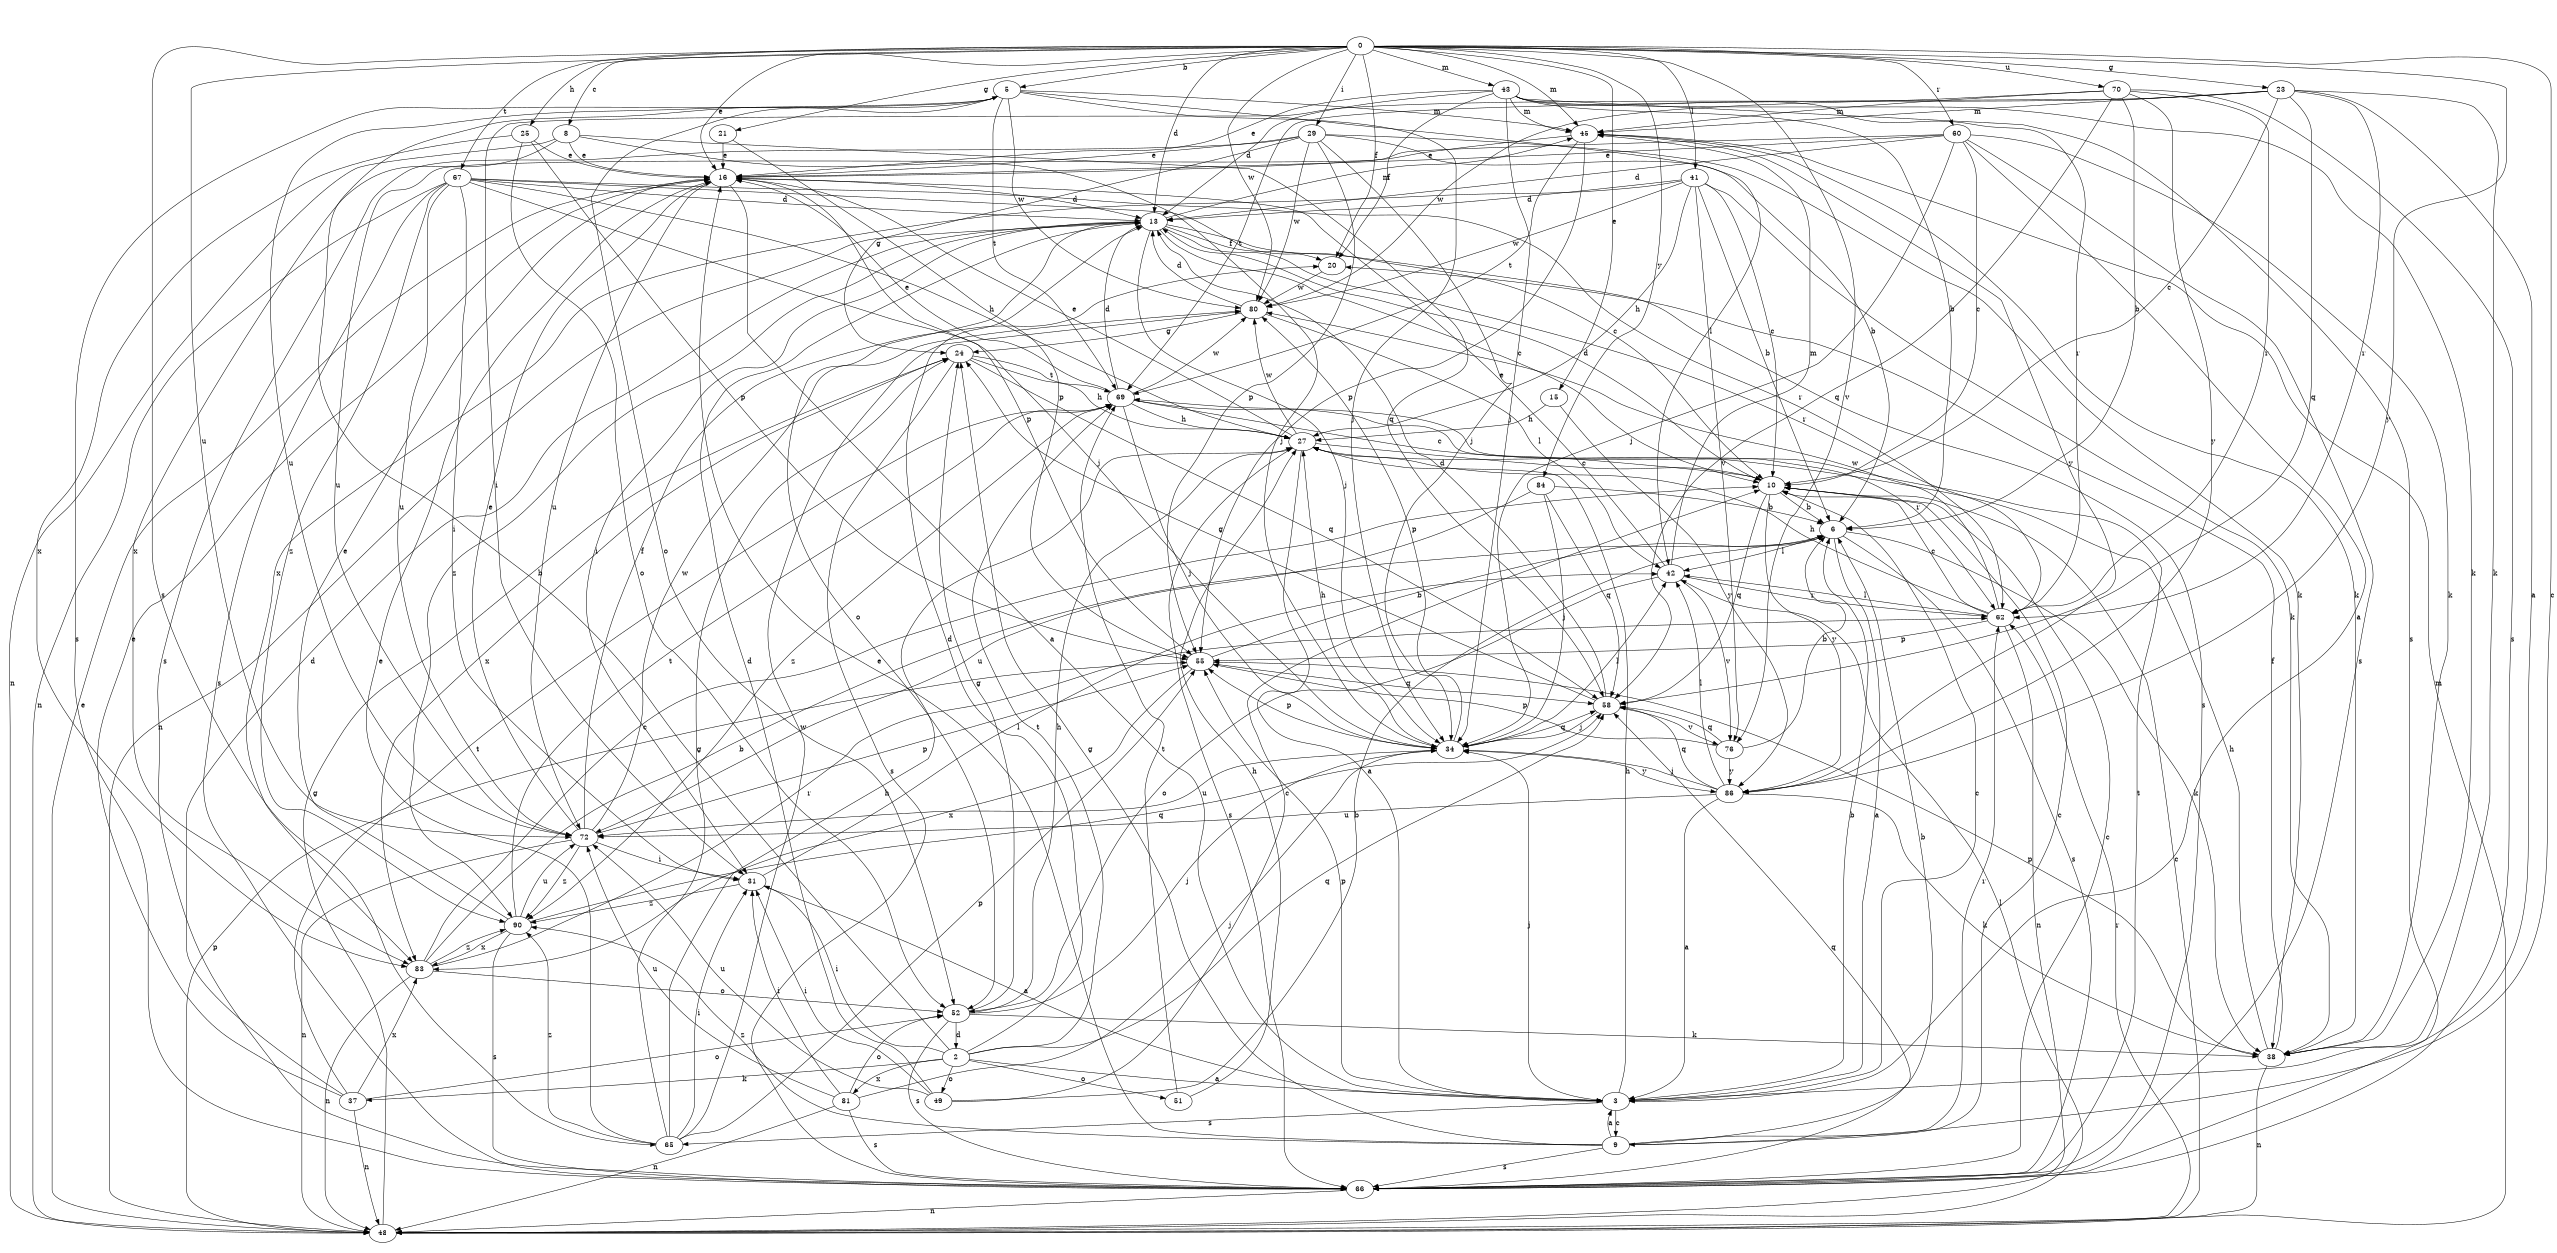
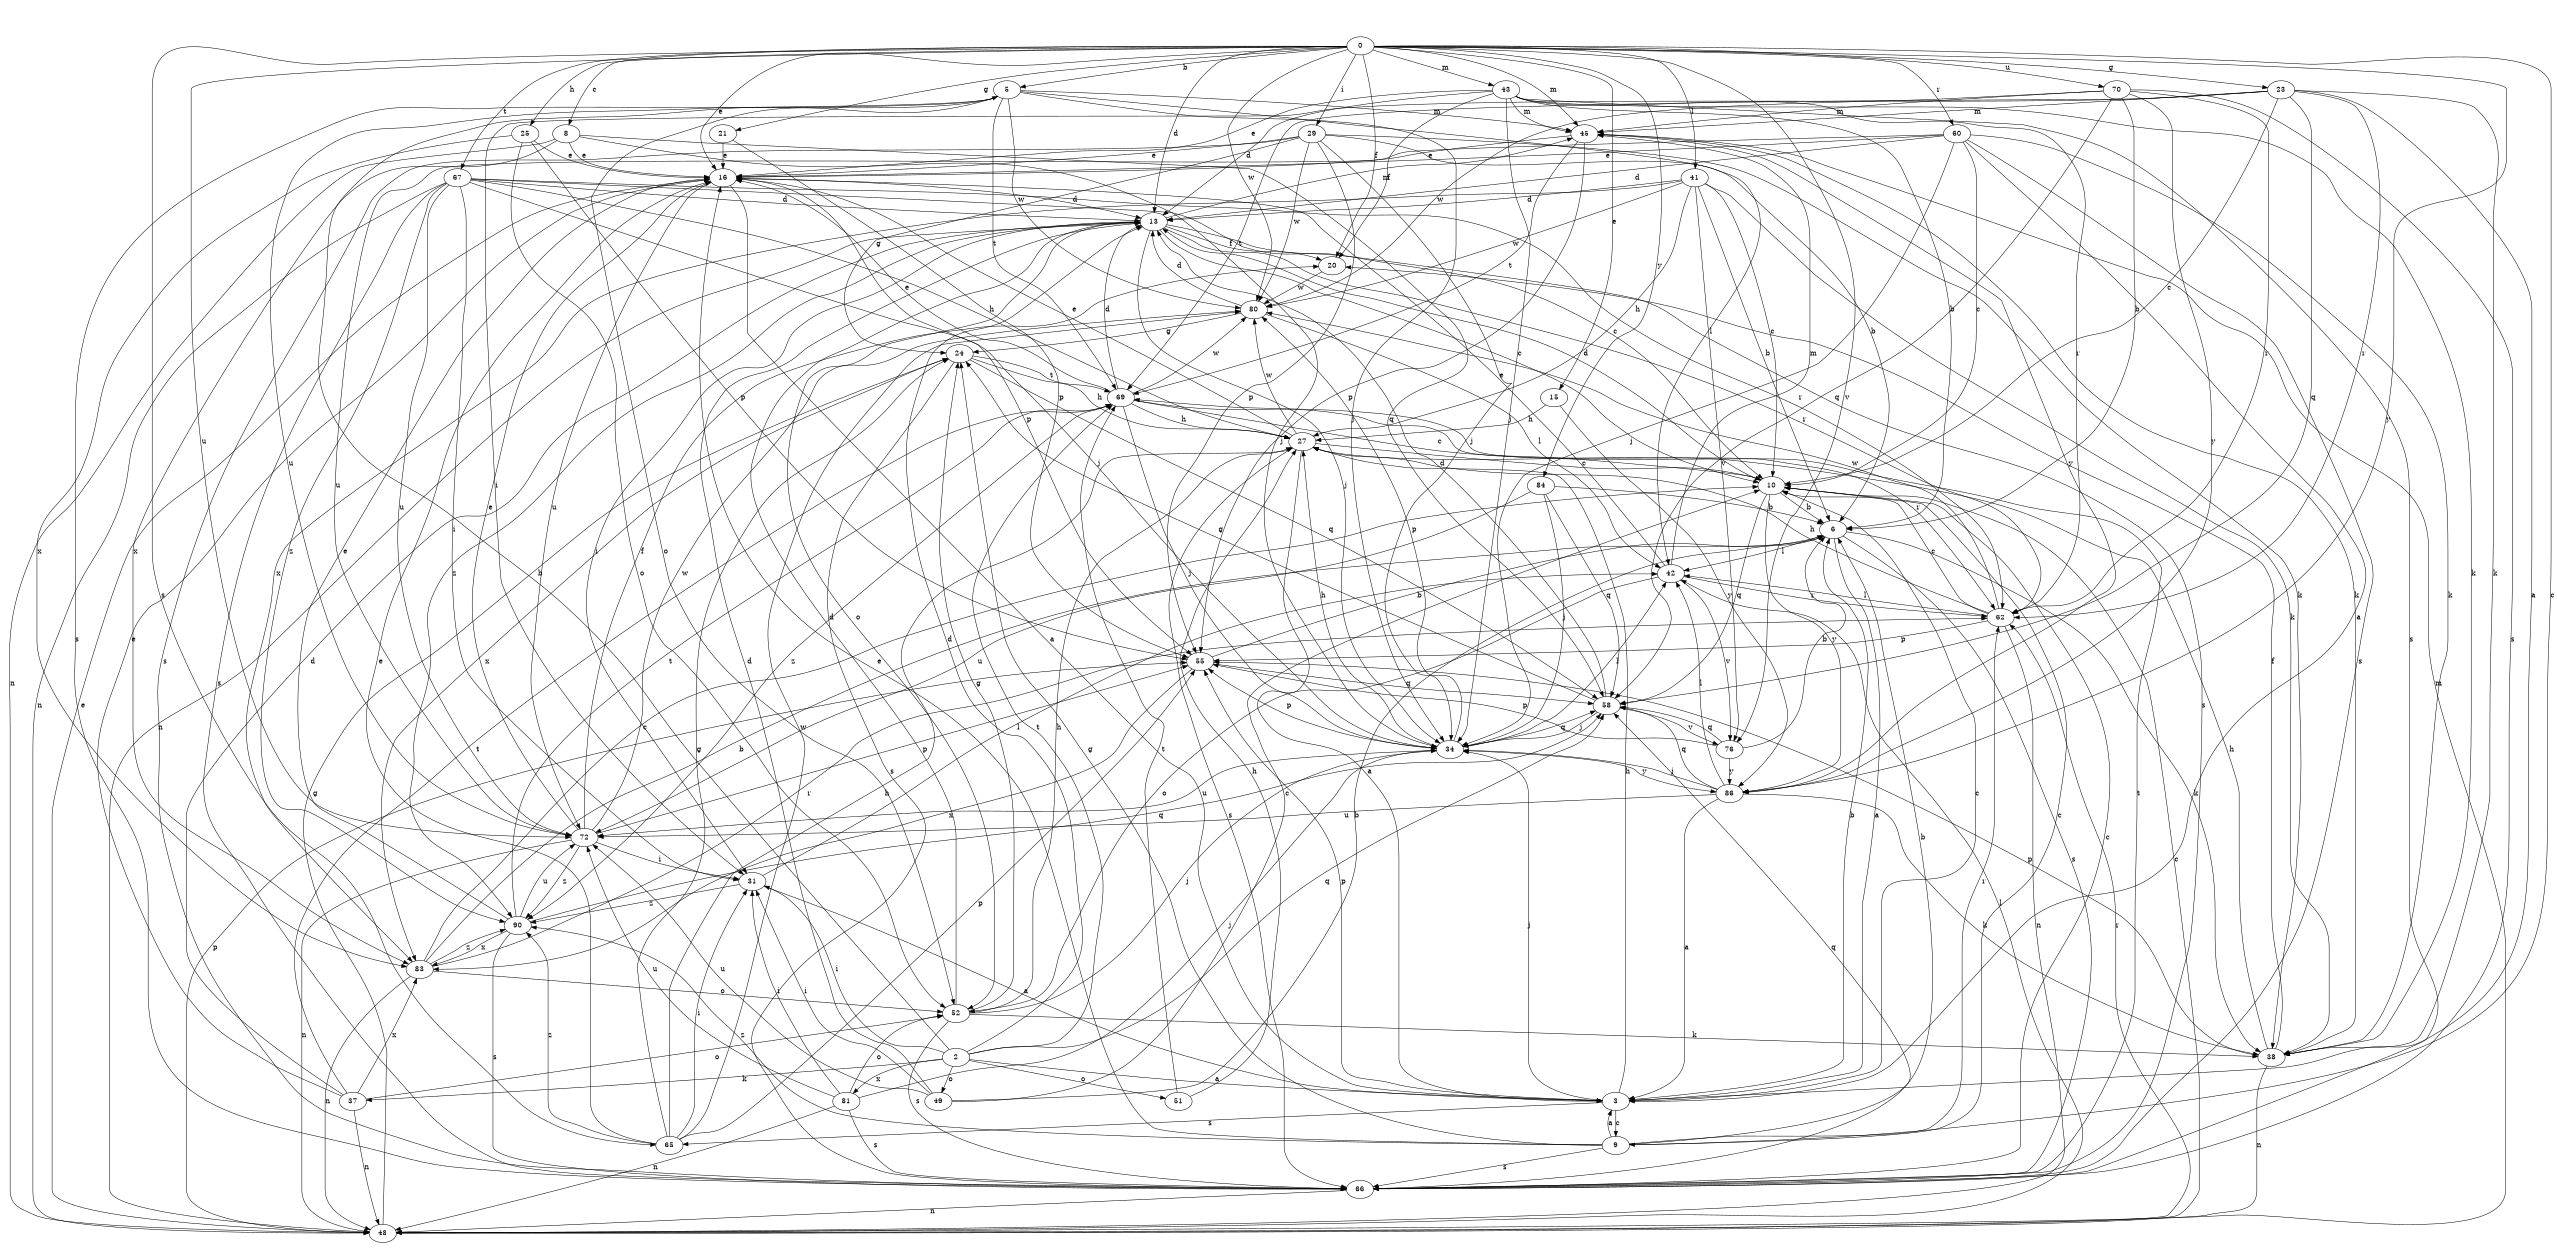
edge "52" -> "2": now "52" -> "13"
